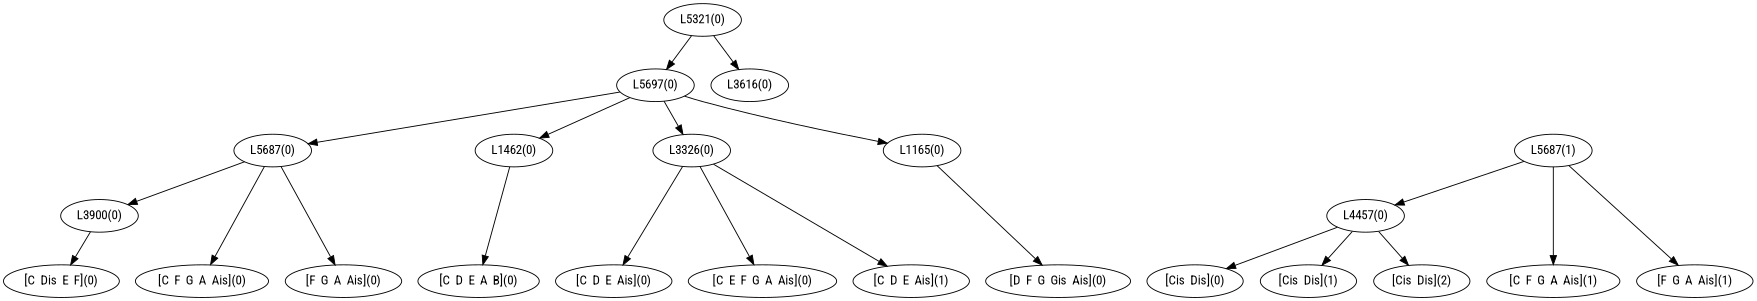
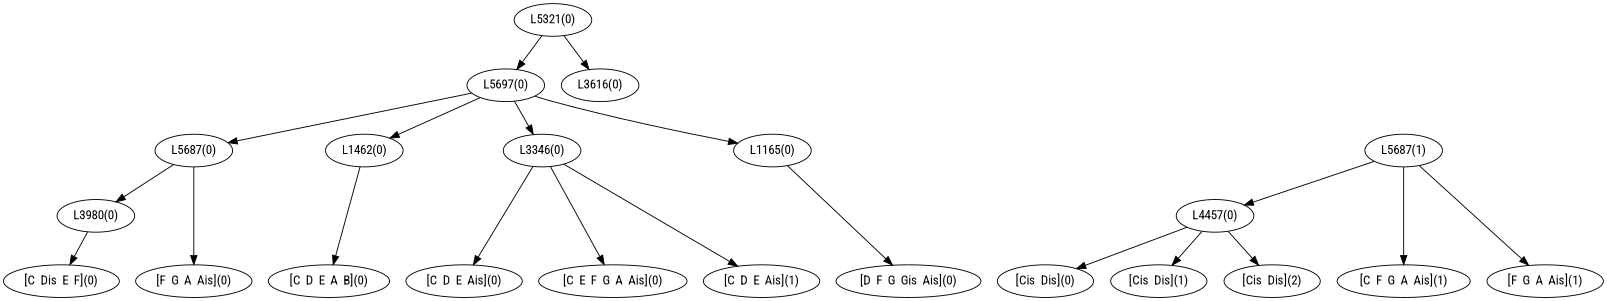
node "L3326(0)": label "L3326(0)" -> "L3346(0)"
node "L3900(0)": label "L3900(0)" -> "L3980(0)"
node "[C  F  G  A  Ais](0)": removed
